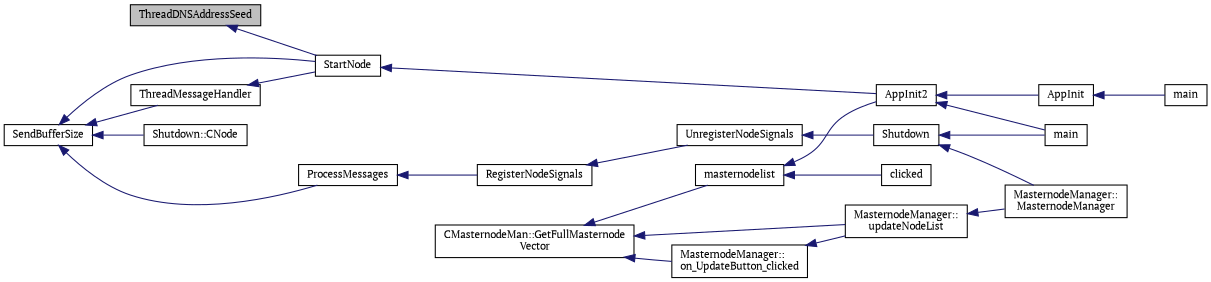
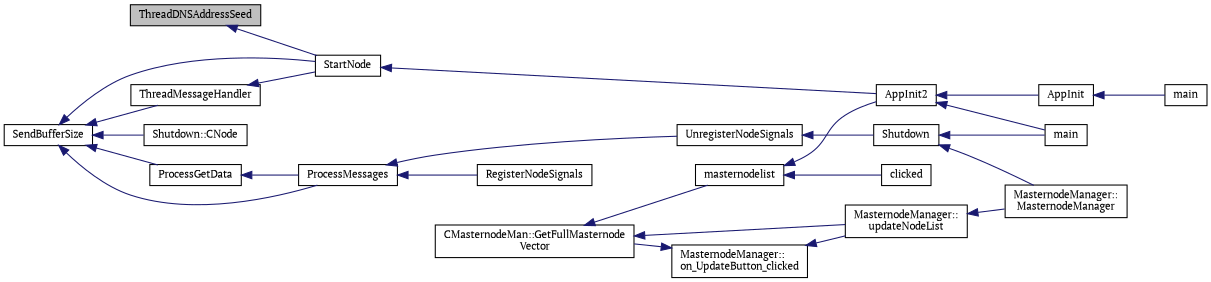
edge "UnregisterNodeSignals" -> "RegisterNodeSignals": now "UnregisterNodeSignals" -> "ProcessMessages"
node "ProcessGetData": added
edge "MasternodeManager:: on_UpdateButton_clicked" -> "CMasternodeMan::GetFullMasternode Vector": reversed
